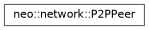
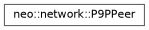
node "neo::network::P2PPeer": label "neo::network::P2PPeer" -> "neo::network::P9PPeer"
